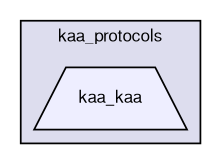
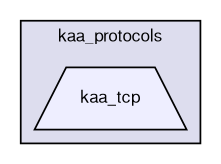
node "kaa_kaa": label "kaa_kaa" -> "kaa_tcp"
